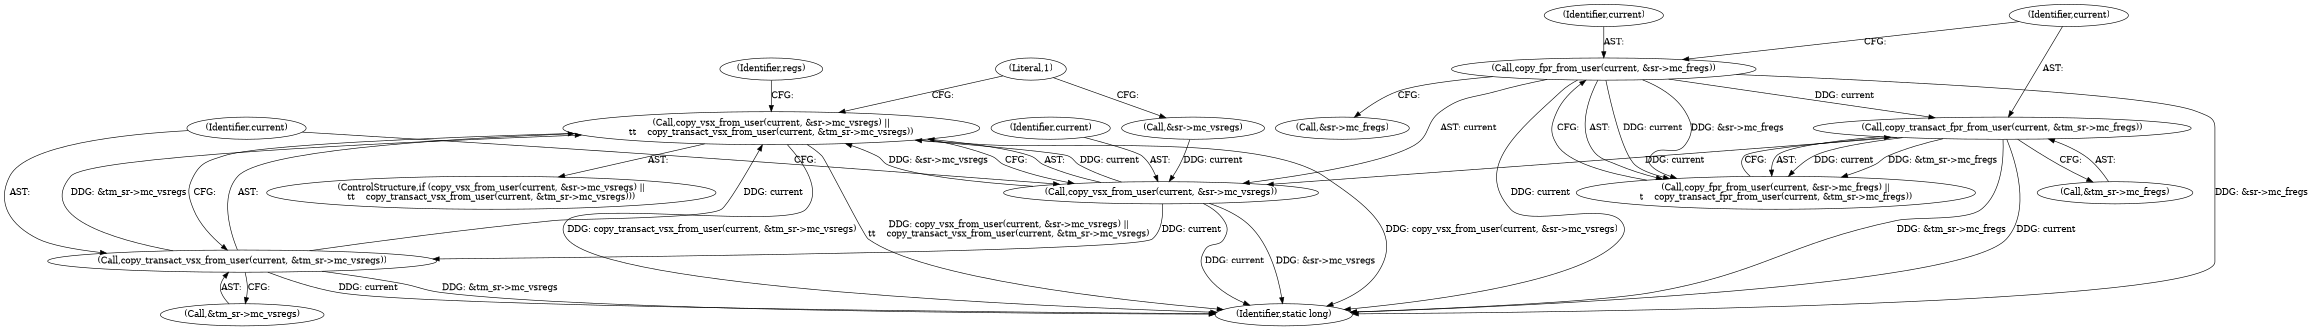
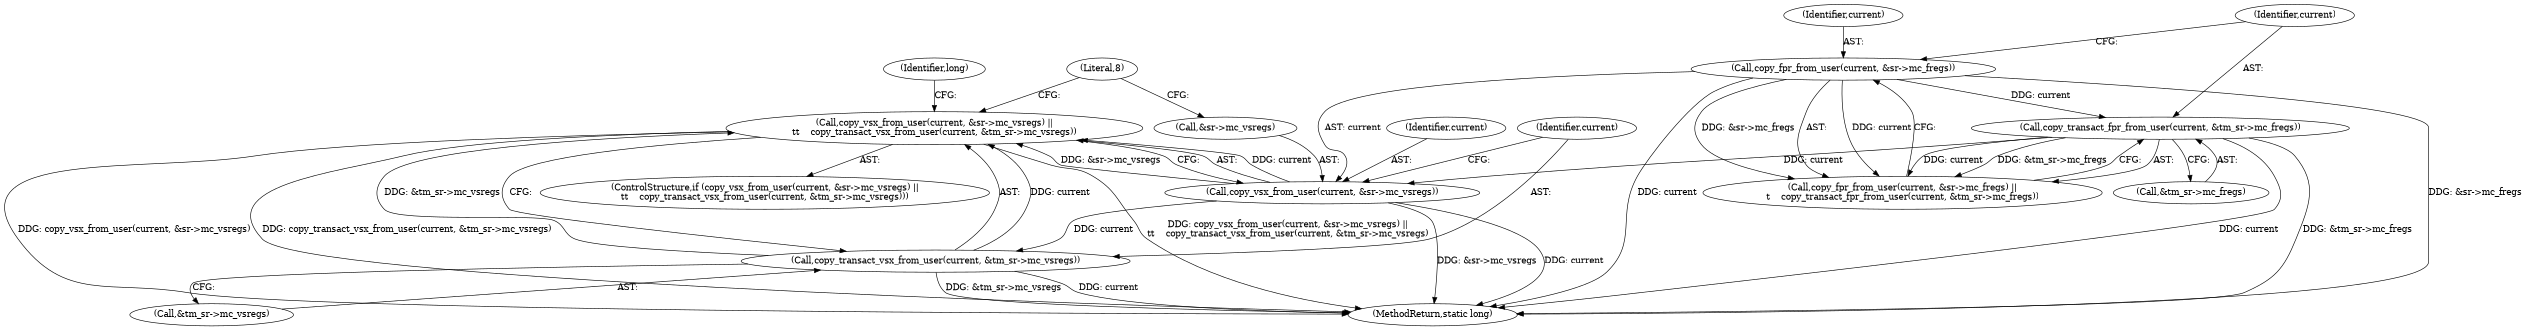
node "(Identifier,regs)": label "(Identifier,regs)" -> "(Identifier,long)"
node "(Literal,1)": label "(Literal,1)" -> "(Literal,8)"
node "(Call,&sr->mc_fregs)": removed
edge "(Call,&sr->mc_vsregs)" -> "(Call,copy_vsx_from_user(current, &sr->mc_vsregs))": label "DDG: current" -> "AST: "
node "(Identifier,static long)": label "(Identifier,static long)" -> "(MethodReturn,static long)"
